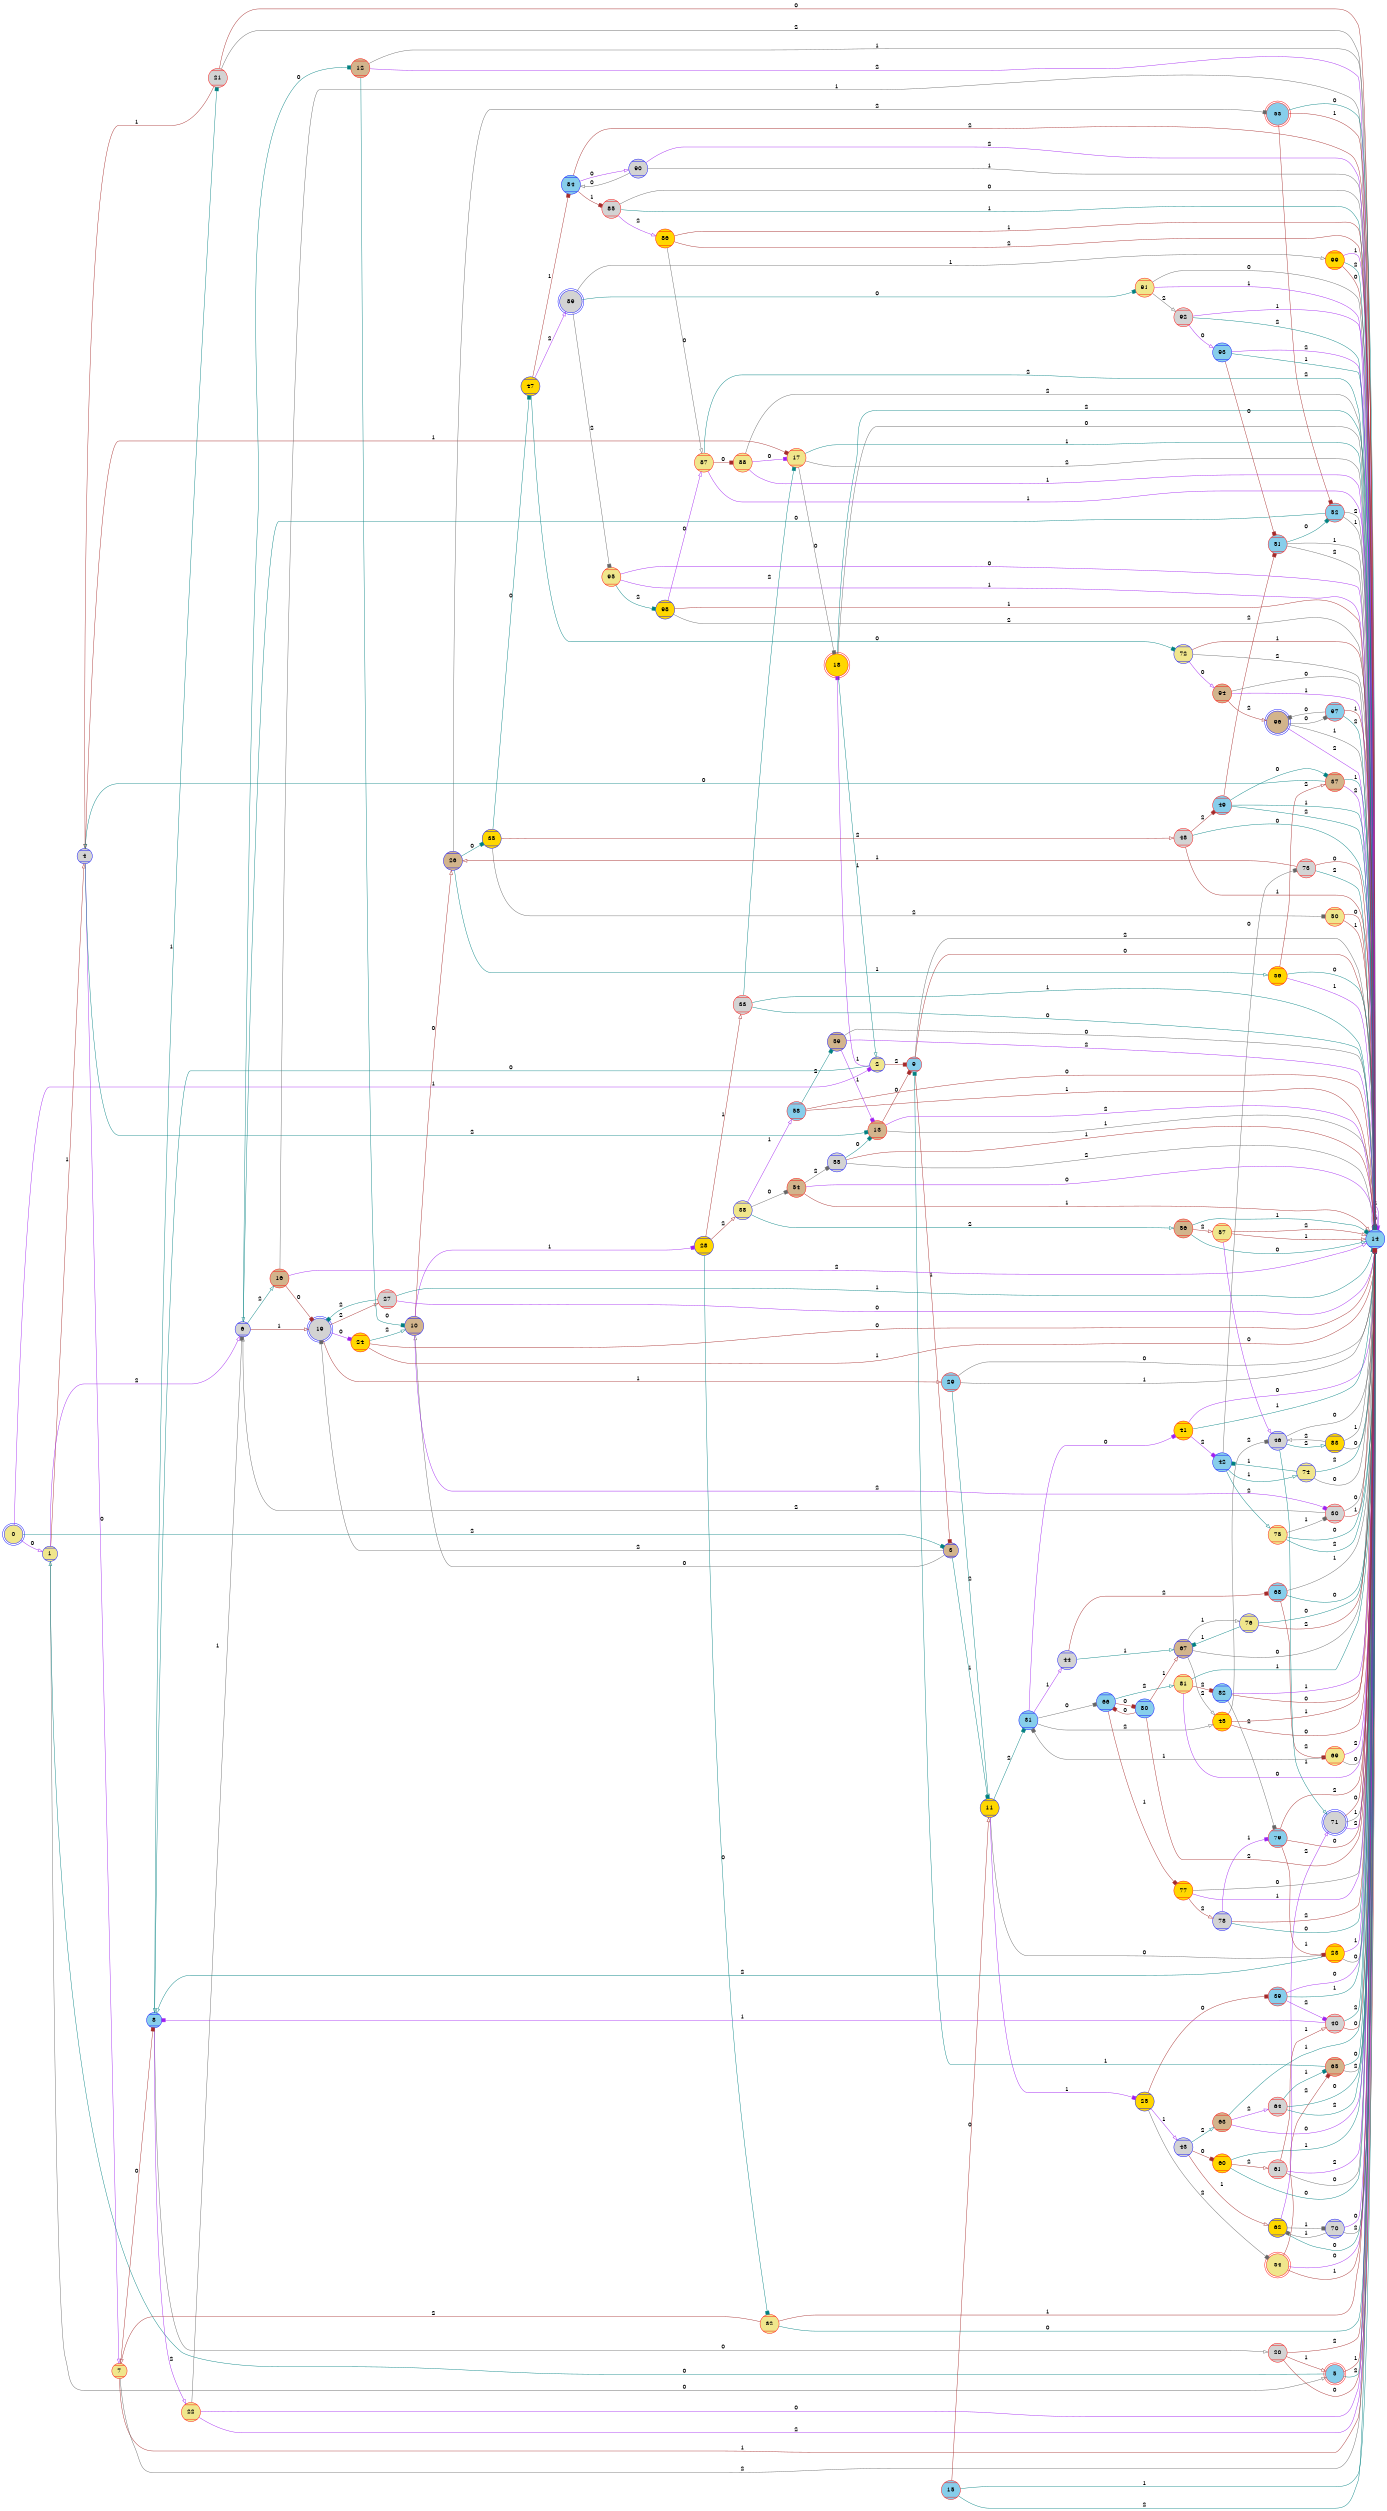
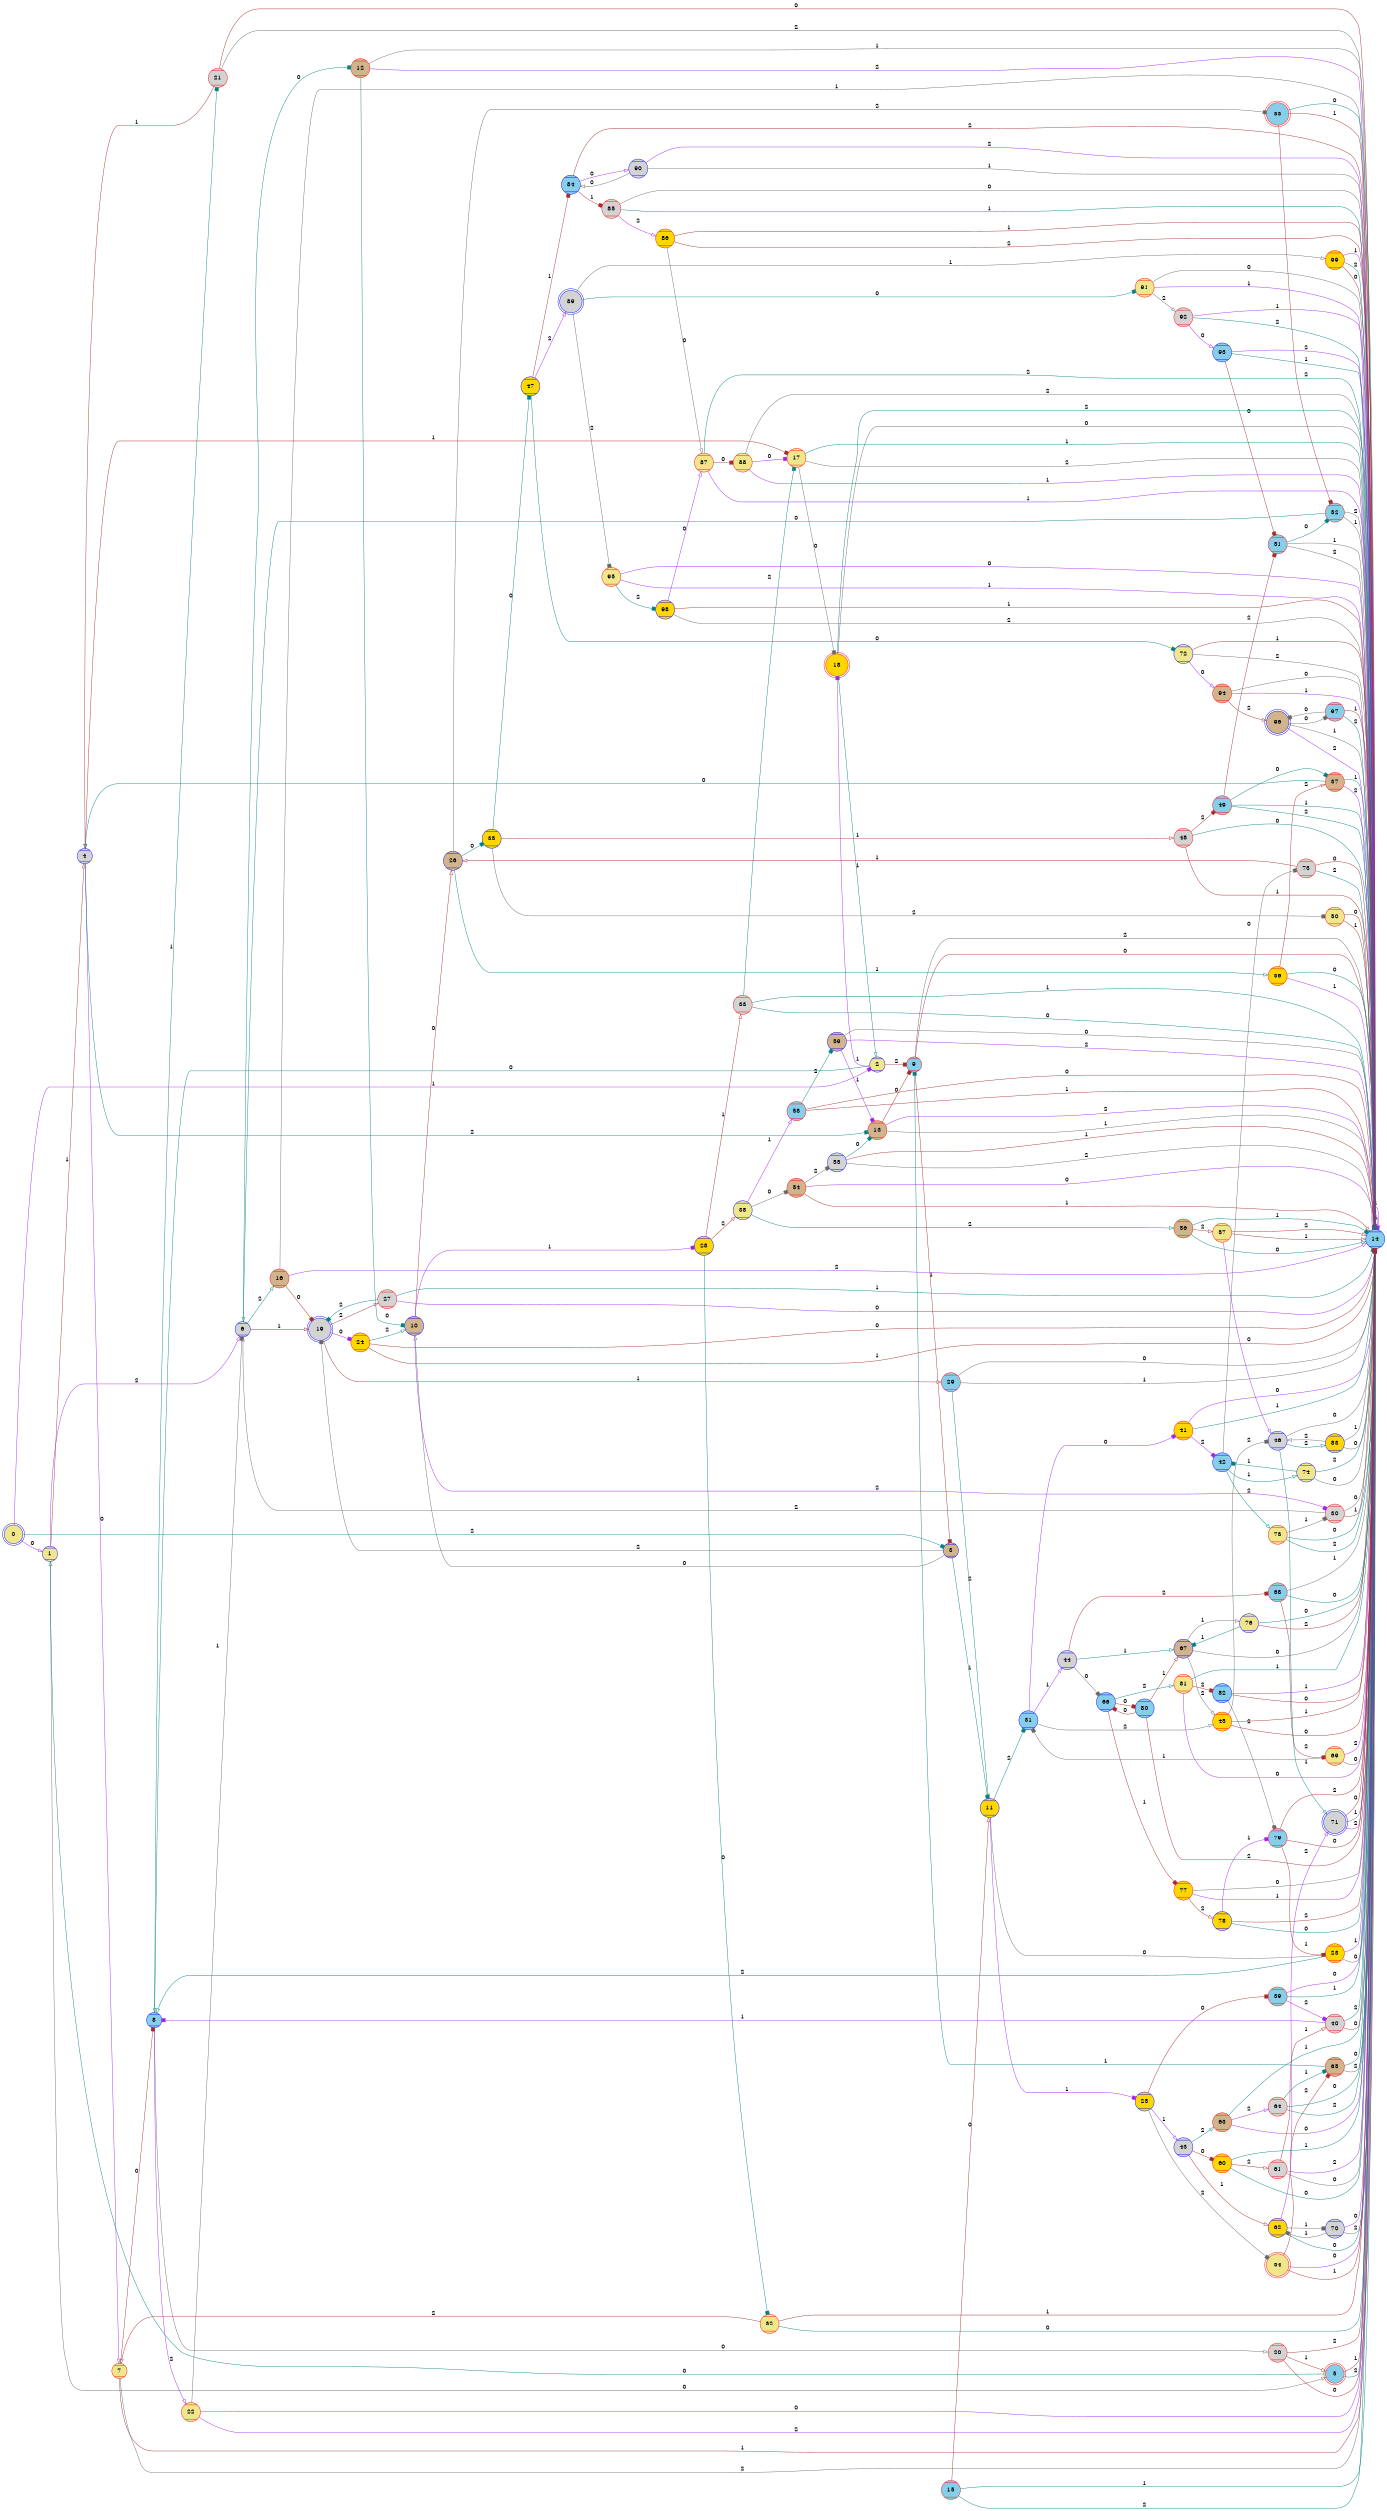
edge "35" -> "48": label "2" -> "1"
edge "31" -> "66": now "44" -> "66"
node "78": fillcolor lightgrey -> gold
